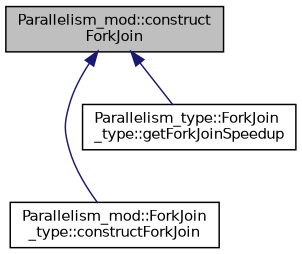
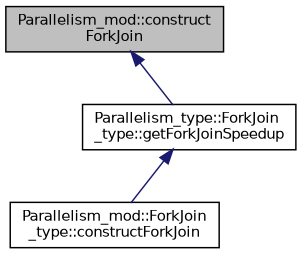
edge "Parallelism_mod::ForkJoin _type::constructForkJoin" -> "Parallelism_mod::construct ForkJoin": now "Parallelism_mod::ForkJoin _type::constructForkJoin" -> "Parallelism_type::ForkJoin _type::getForkJoinSpeedup"
